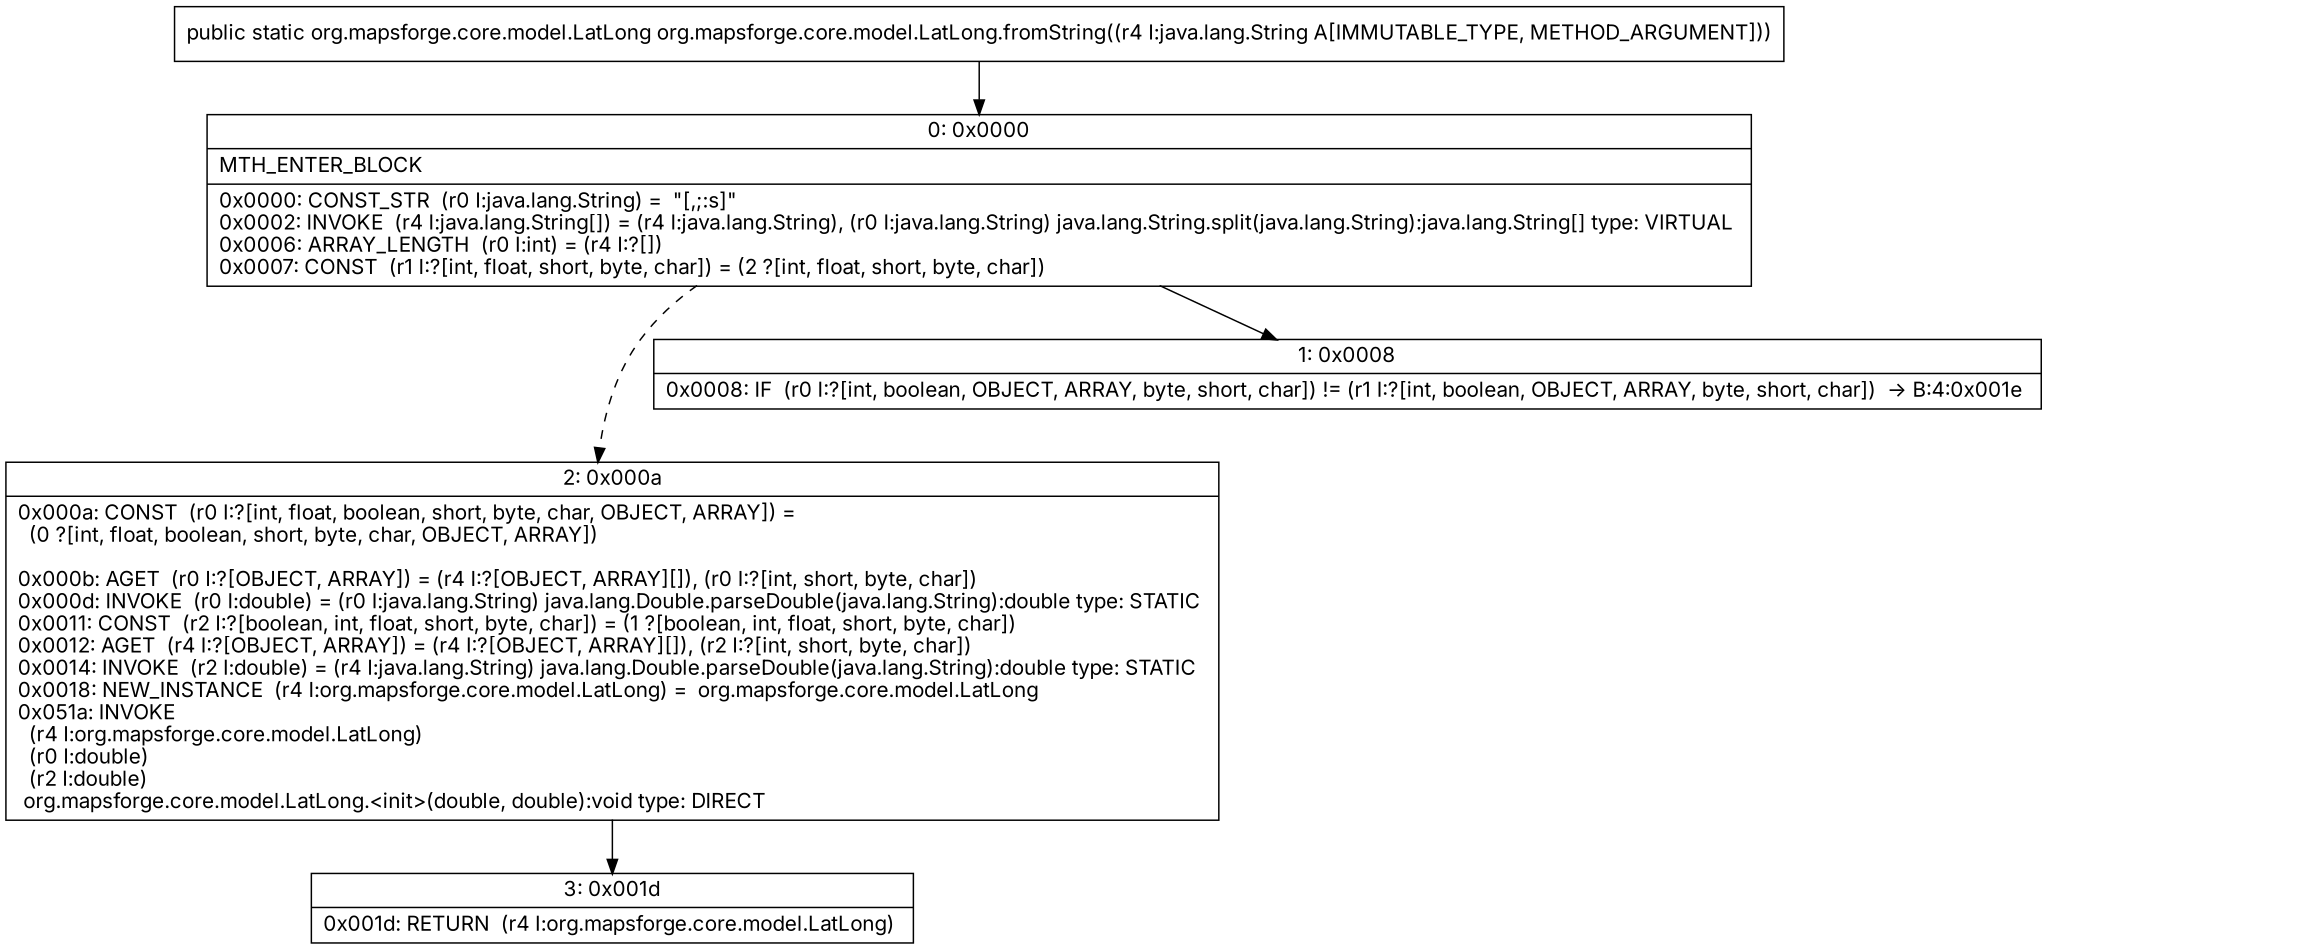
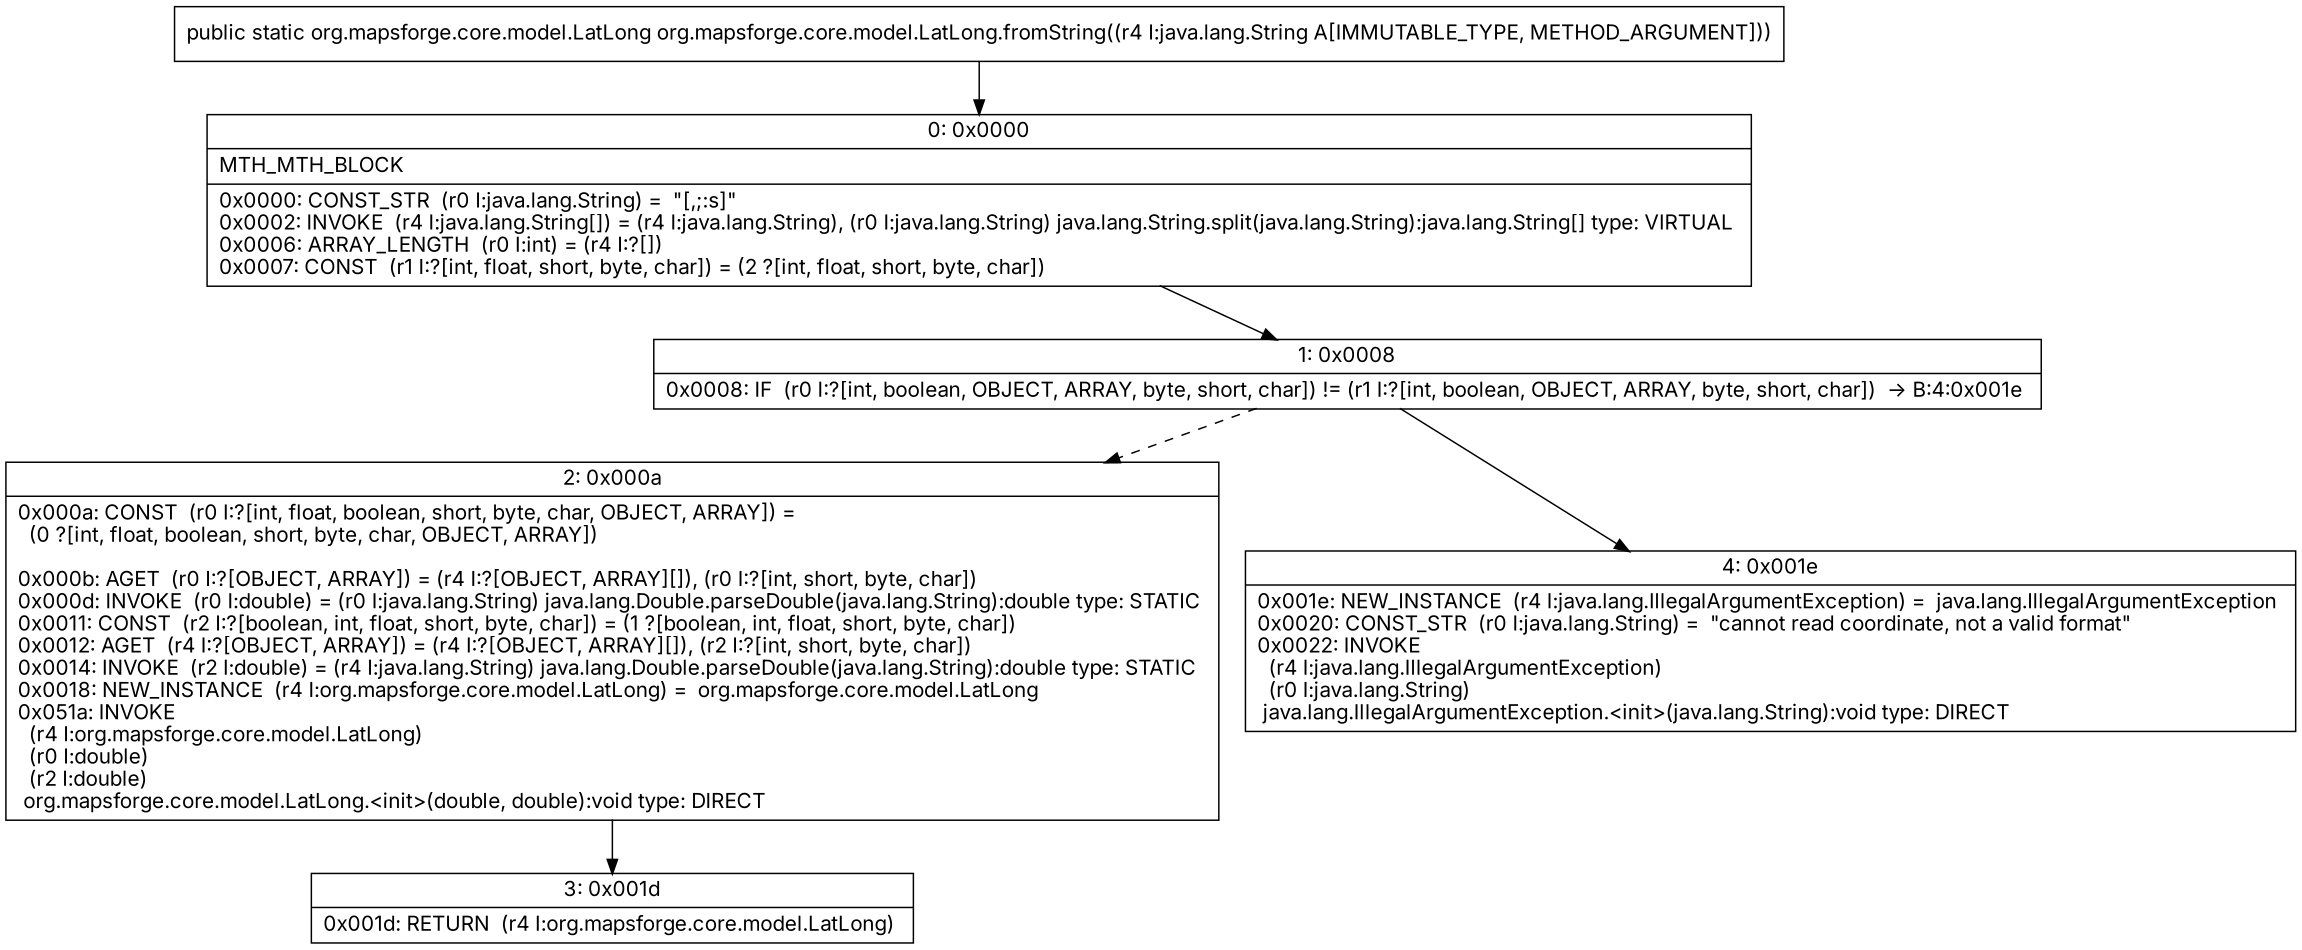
node "0: 0x0000": text "MTH_ENTER_BLOCK" -> "MTH_MTH_BLOCK"
edge "0: 0x0000" -> "2: 0x000a": now "1: 0x0008" -> "2: 0x000a"
node "4: 0x001e": added
